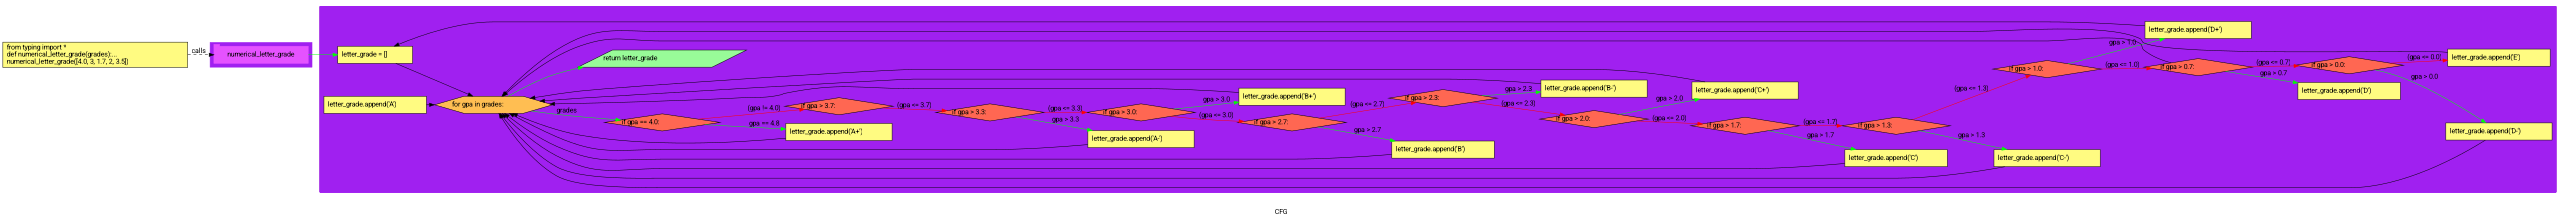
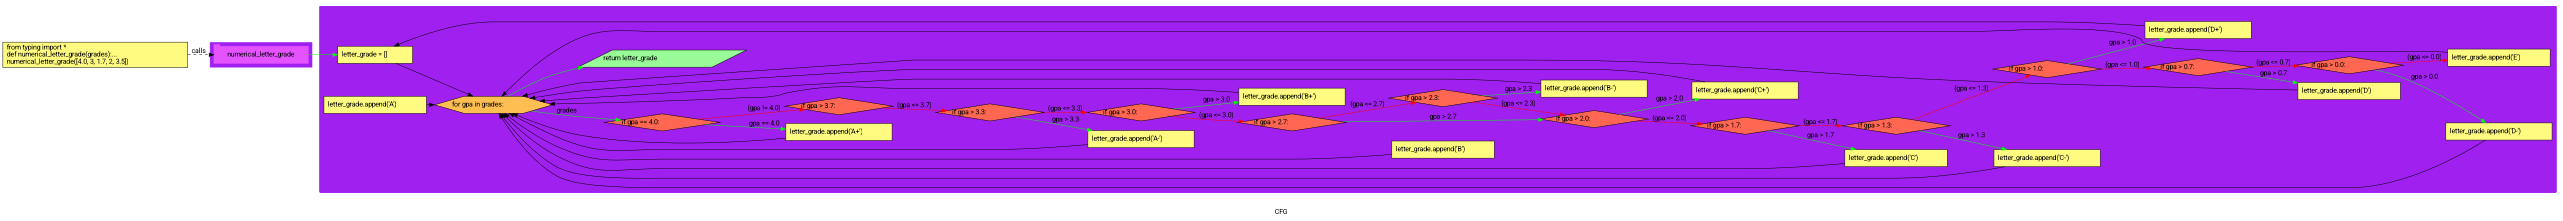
edge "if gpa > 0.7:" -> "for gpa in grades:": now "letter_grade.append('D')" -> "for gpa in grades:"
edge "if gpa == 4.0:" -> "letter_grade.append('A+')": label "gpa == 4.8" -> "gpa == 4.0"
edge "if gpa > 2.7:" -> "letter_grade.append('B')": now "if gpa > 2.7:" -> "if gpa > 2.0:"
